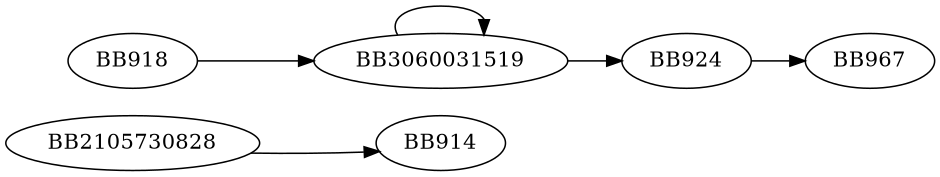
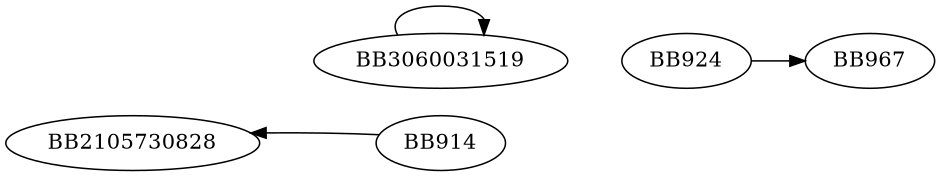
node "BB918": removed
edge "BB3060031519" -> "BB924": removed
edge "BB2105730828" -> "BB914": reversed
